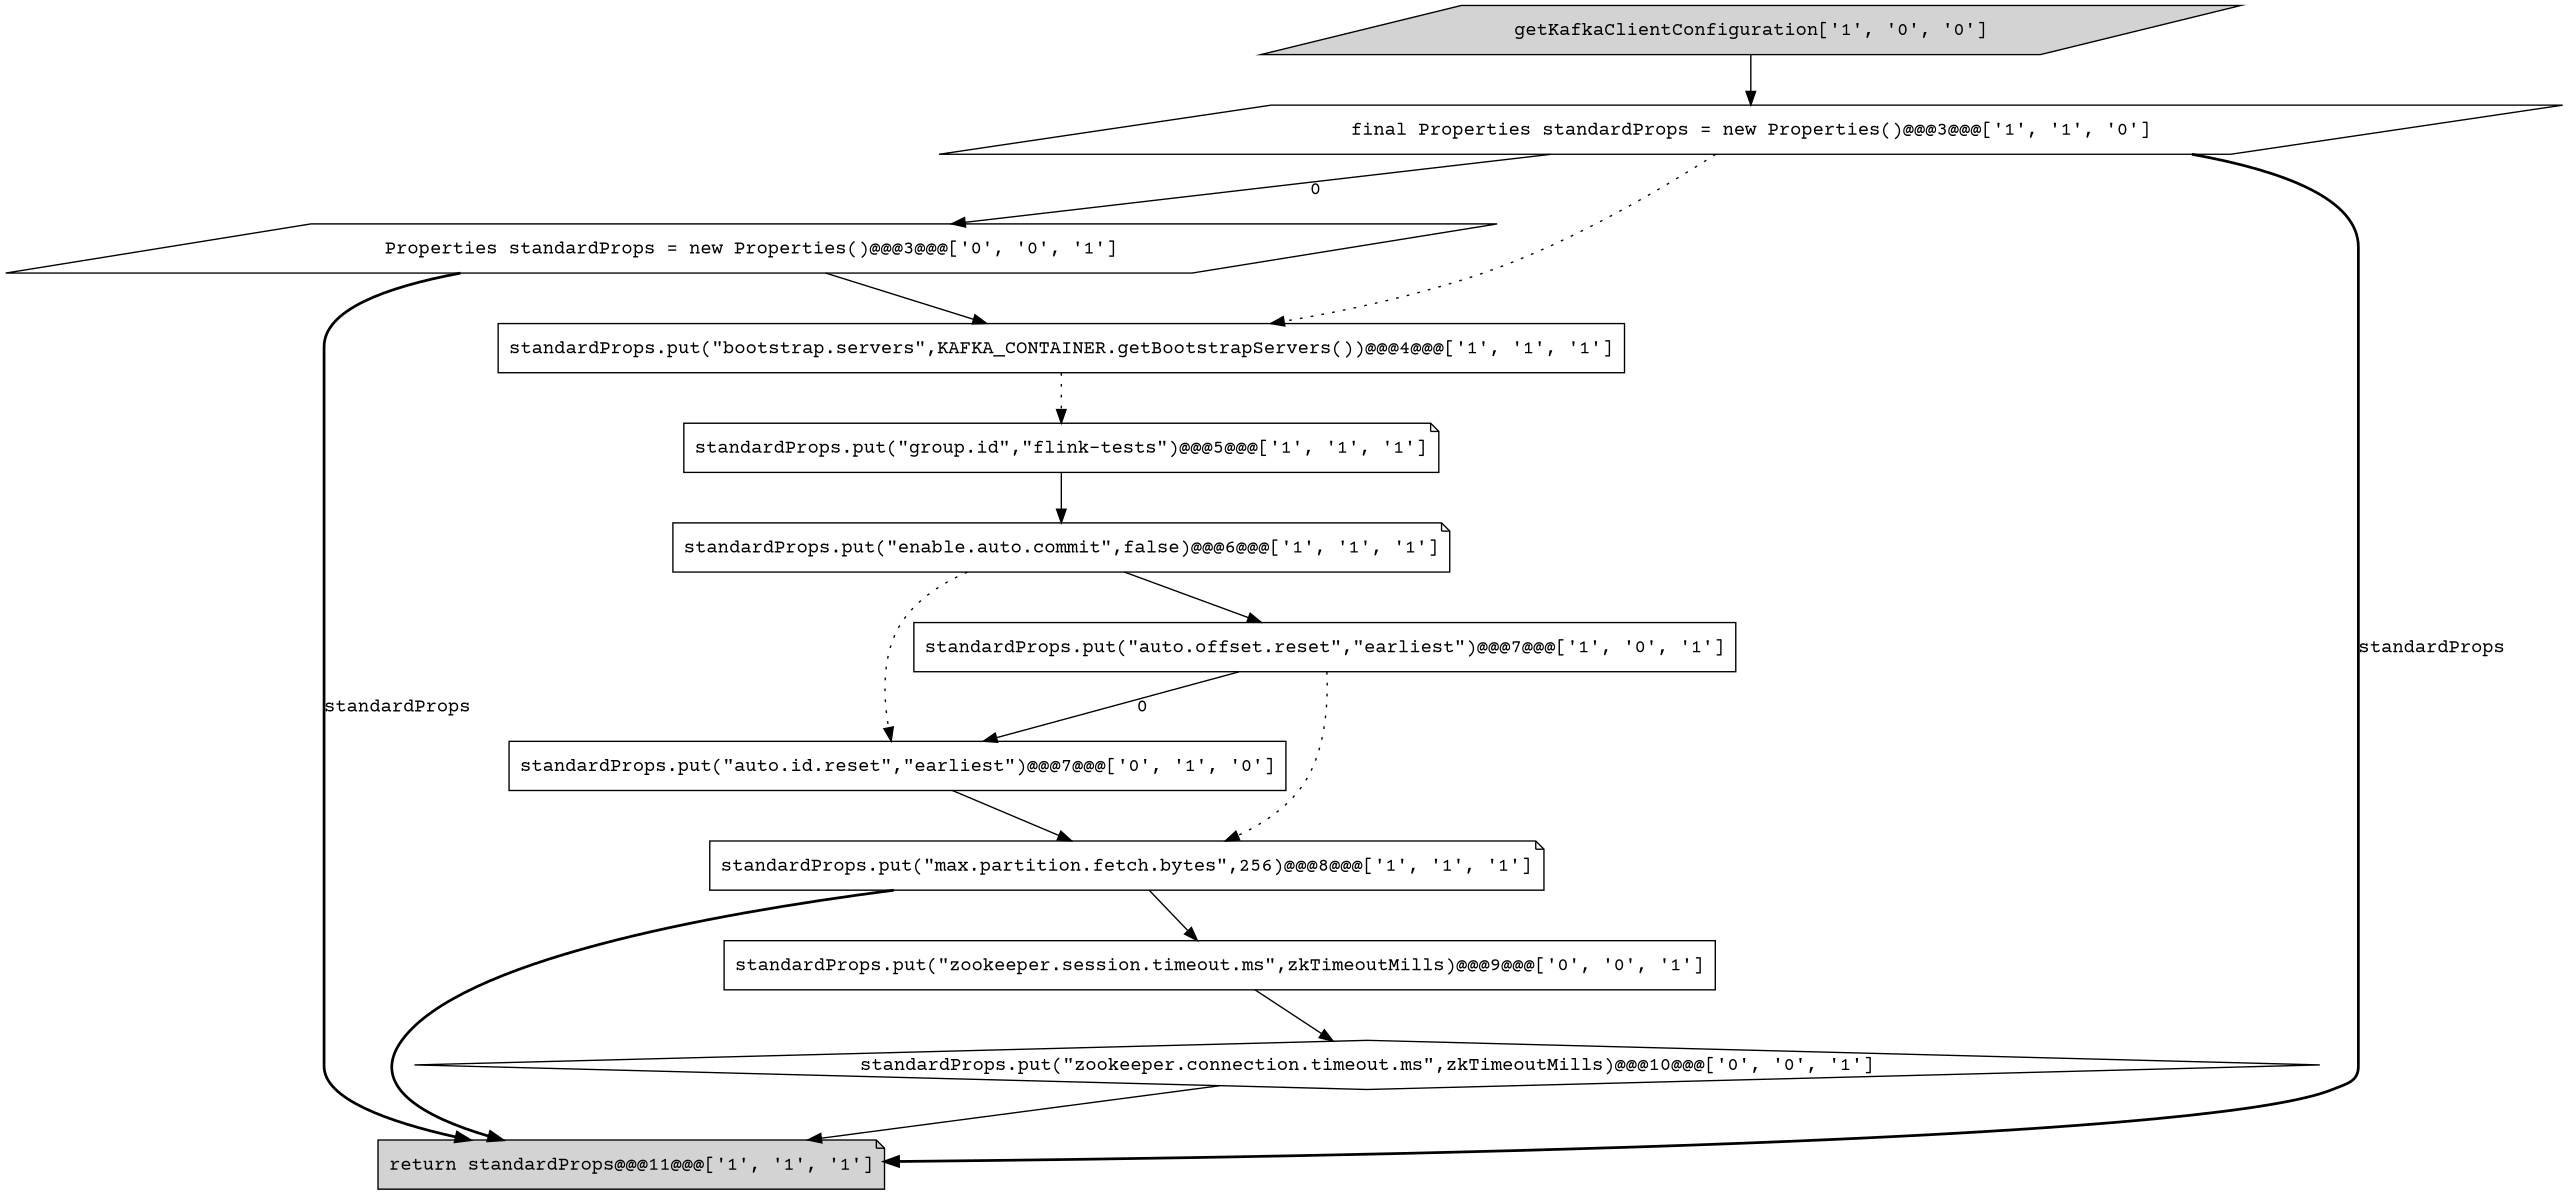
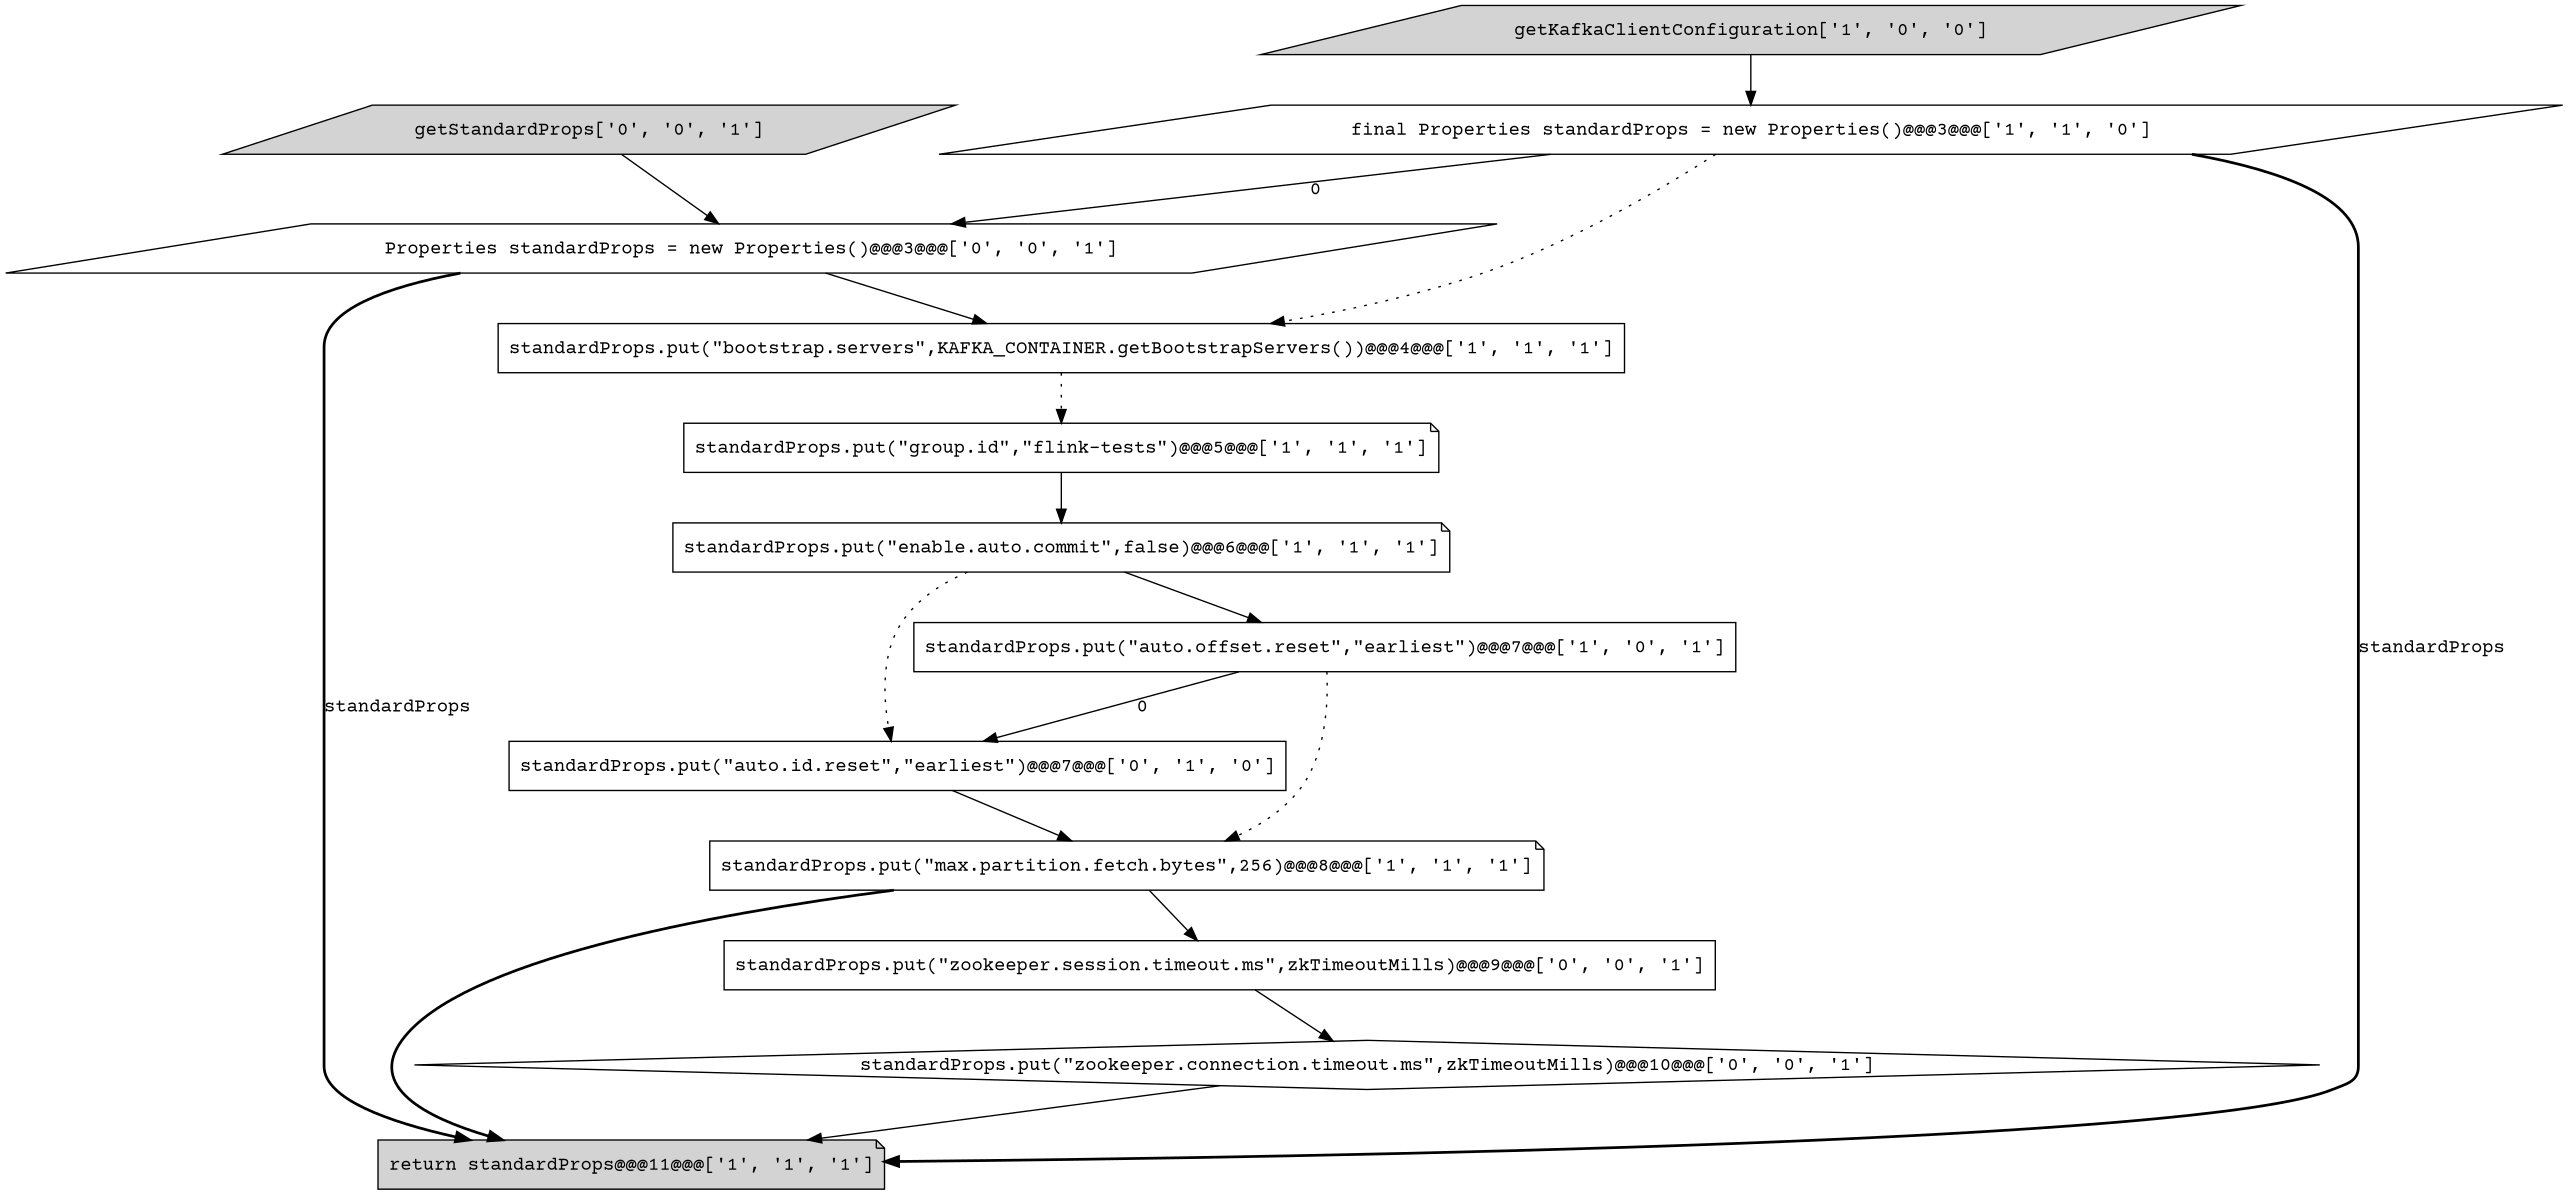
node "getStandardProps['0', '0', '1']": added
